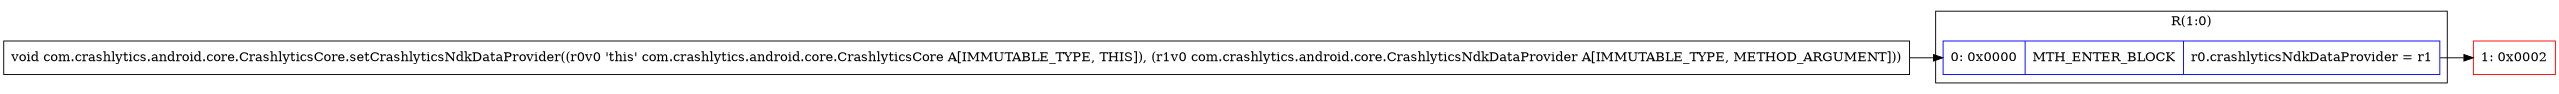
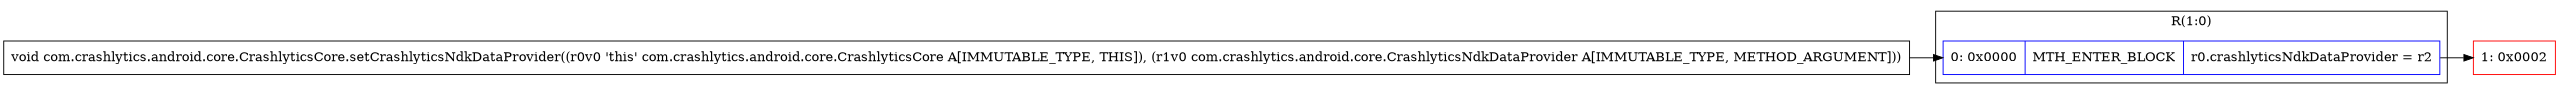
node "0: 0x0000": text "r0.crashlyticsNdkDataProvider = r1" -> "r0.crashlyticsNdkDataProvider = r2"
